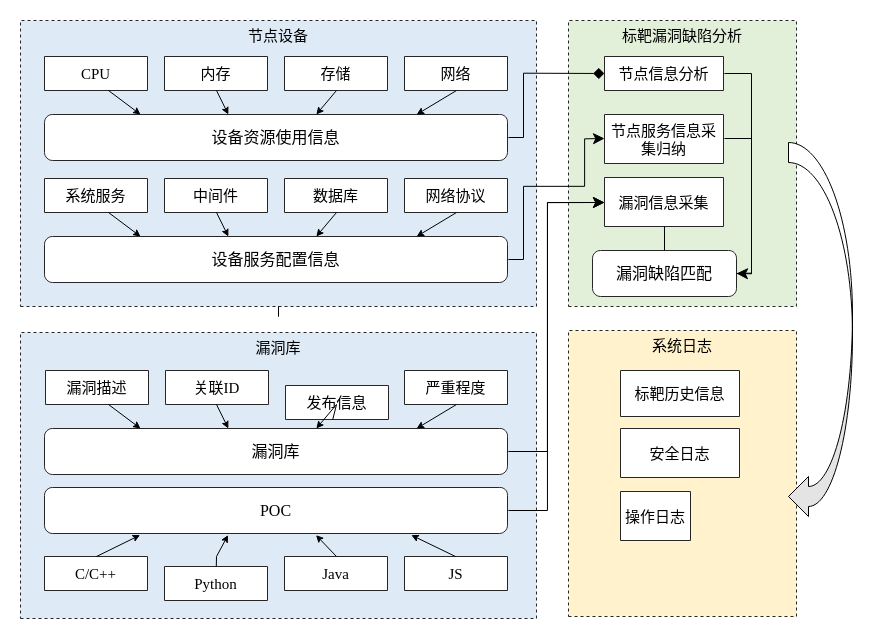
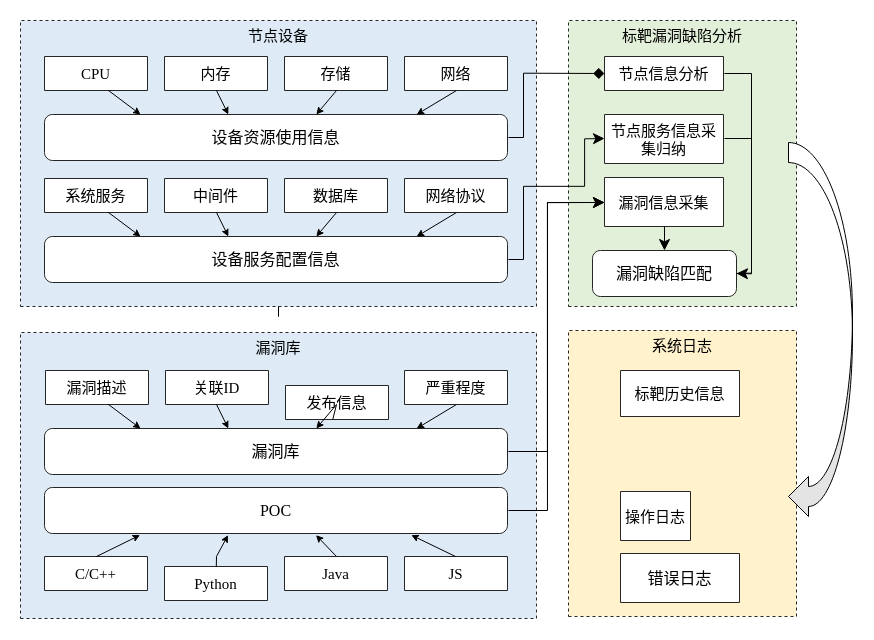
edge "漏洞信息采集" -- "漏洞缺陷匹配": arrowhead none -> classic
node "安全日志": removed
node "错误日志": added
